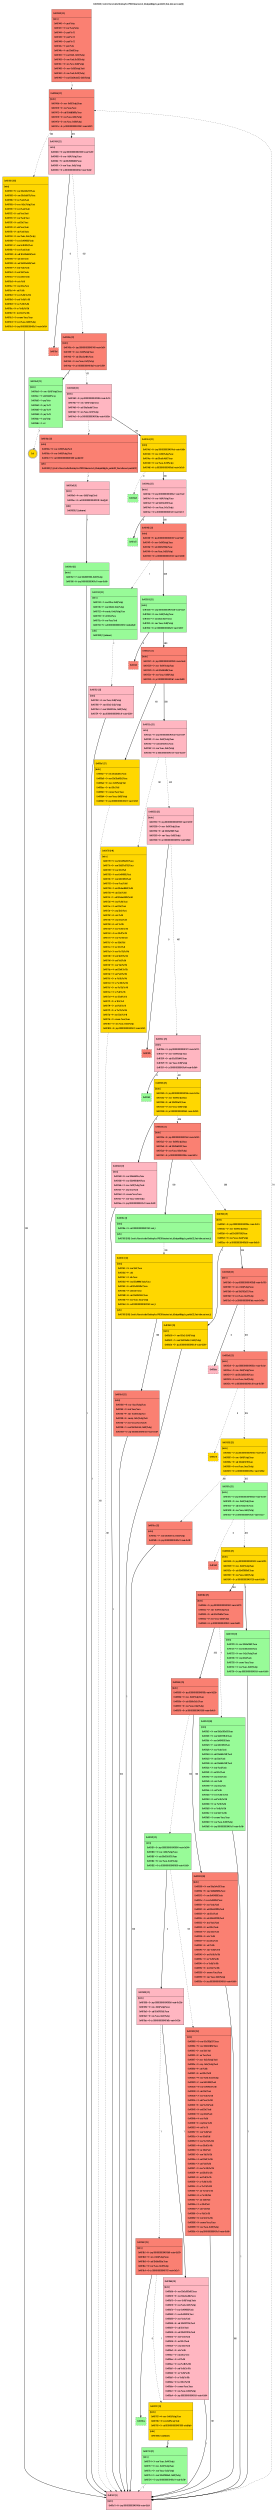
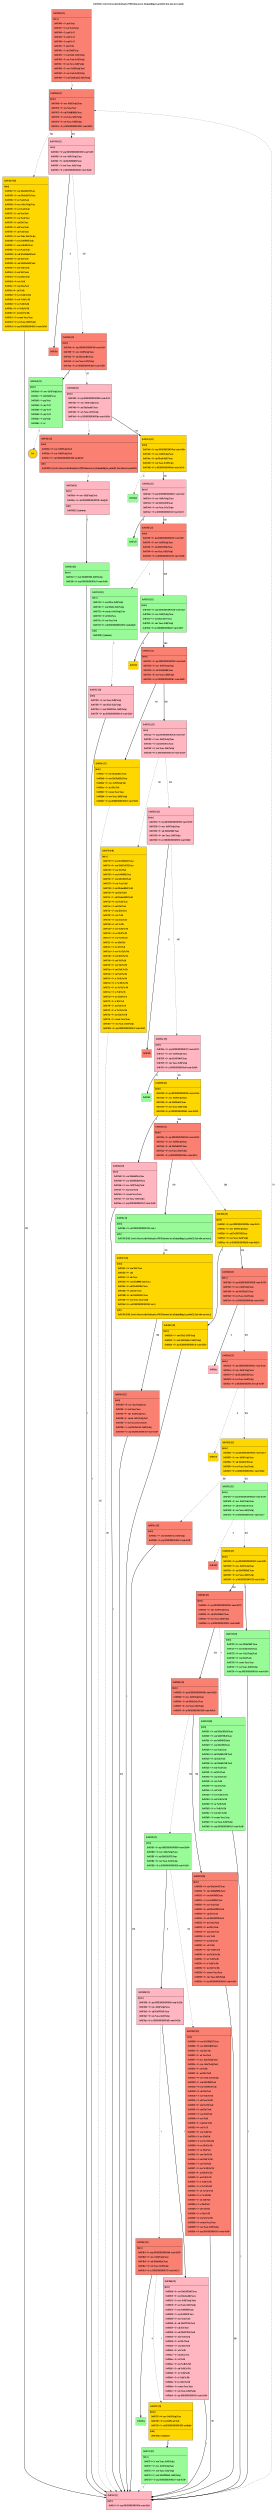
node "0x401a5f": fillcolor salmon -> gold
